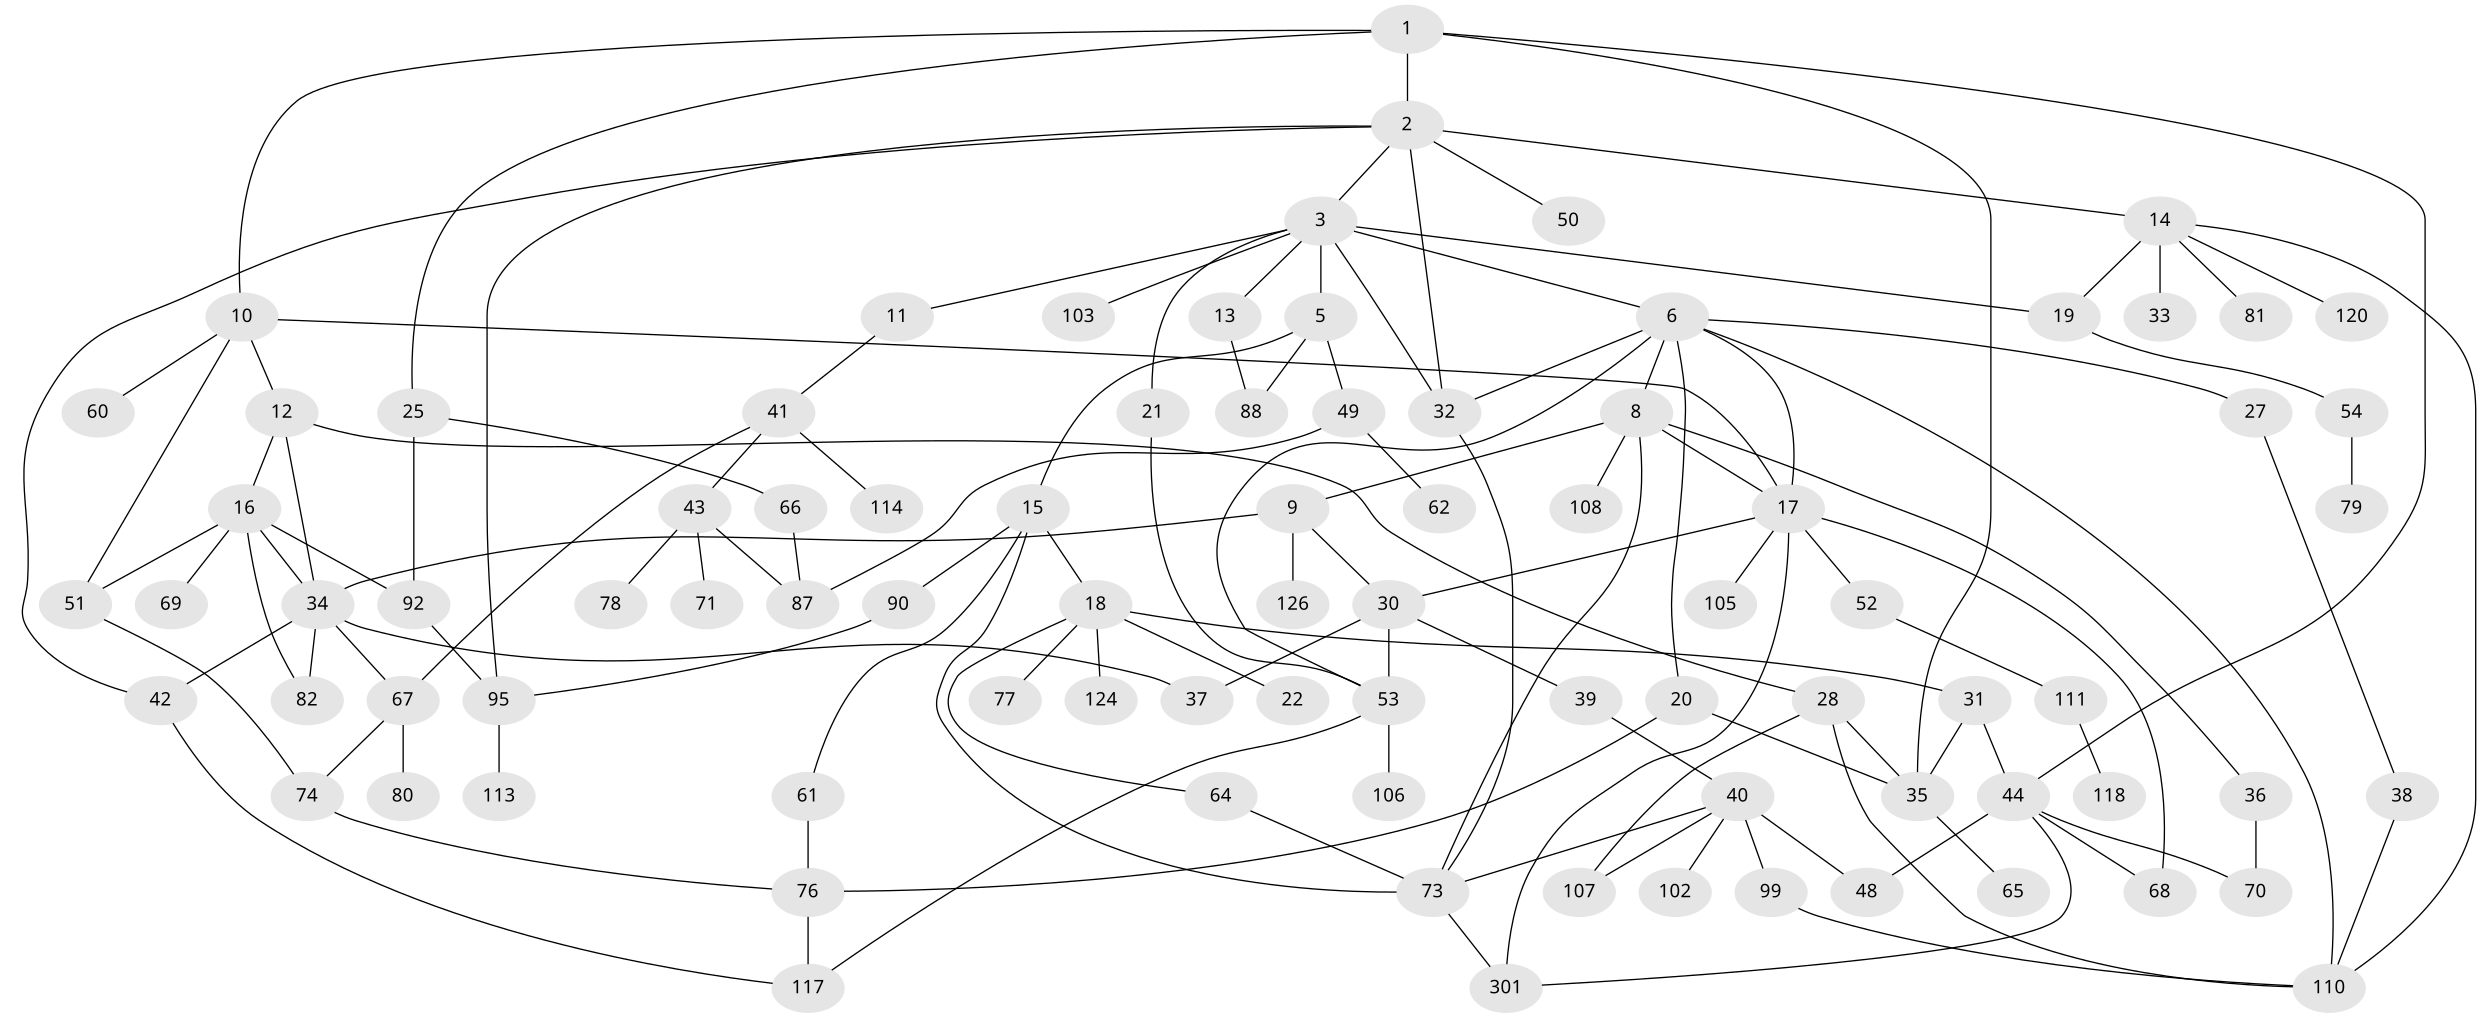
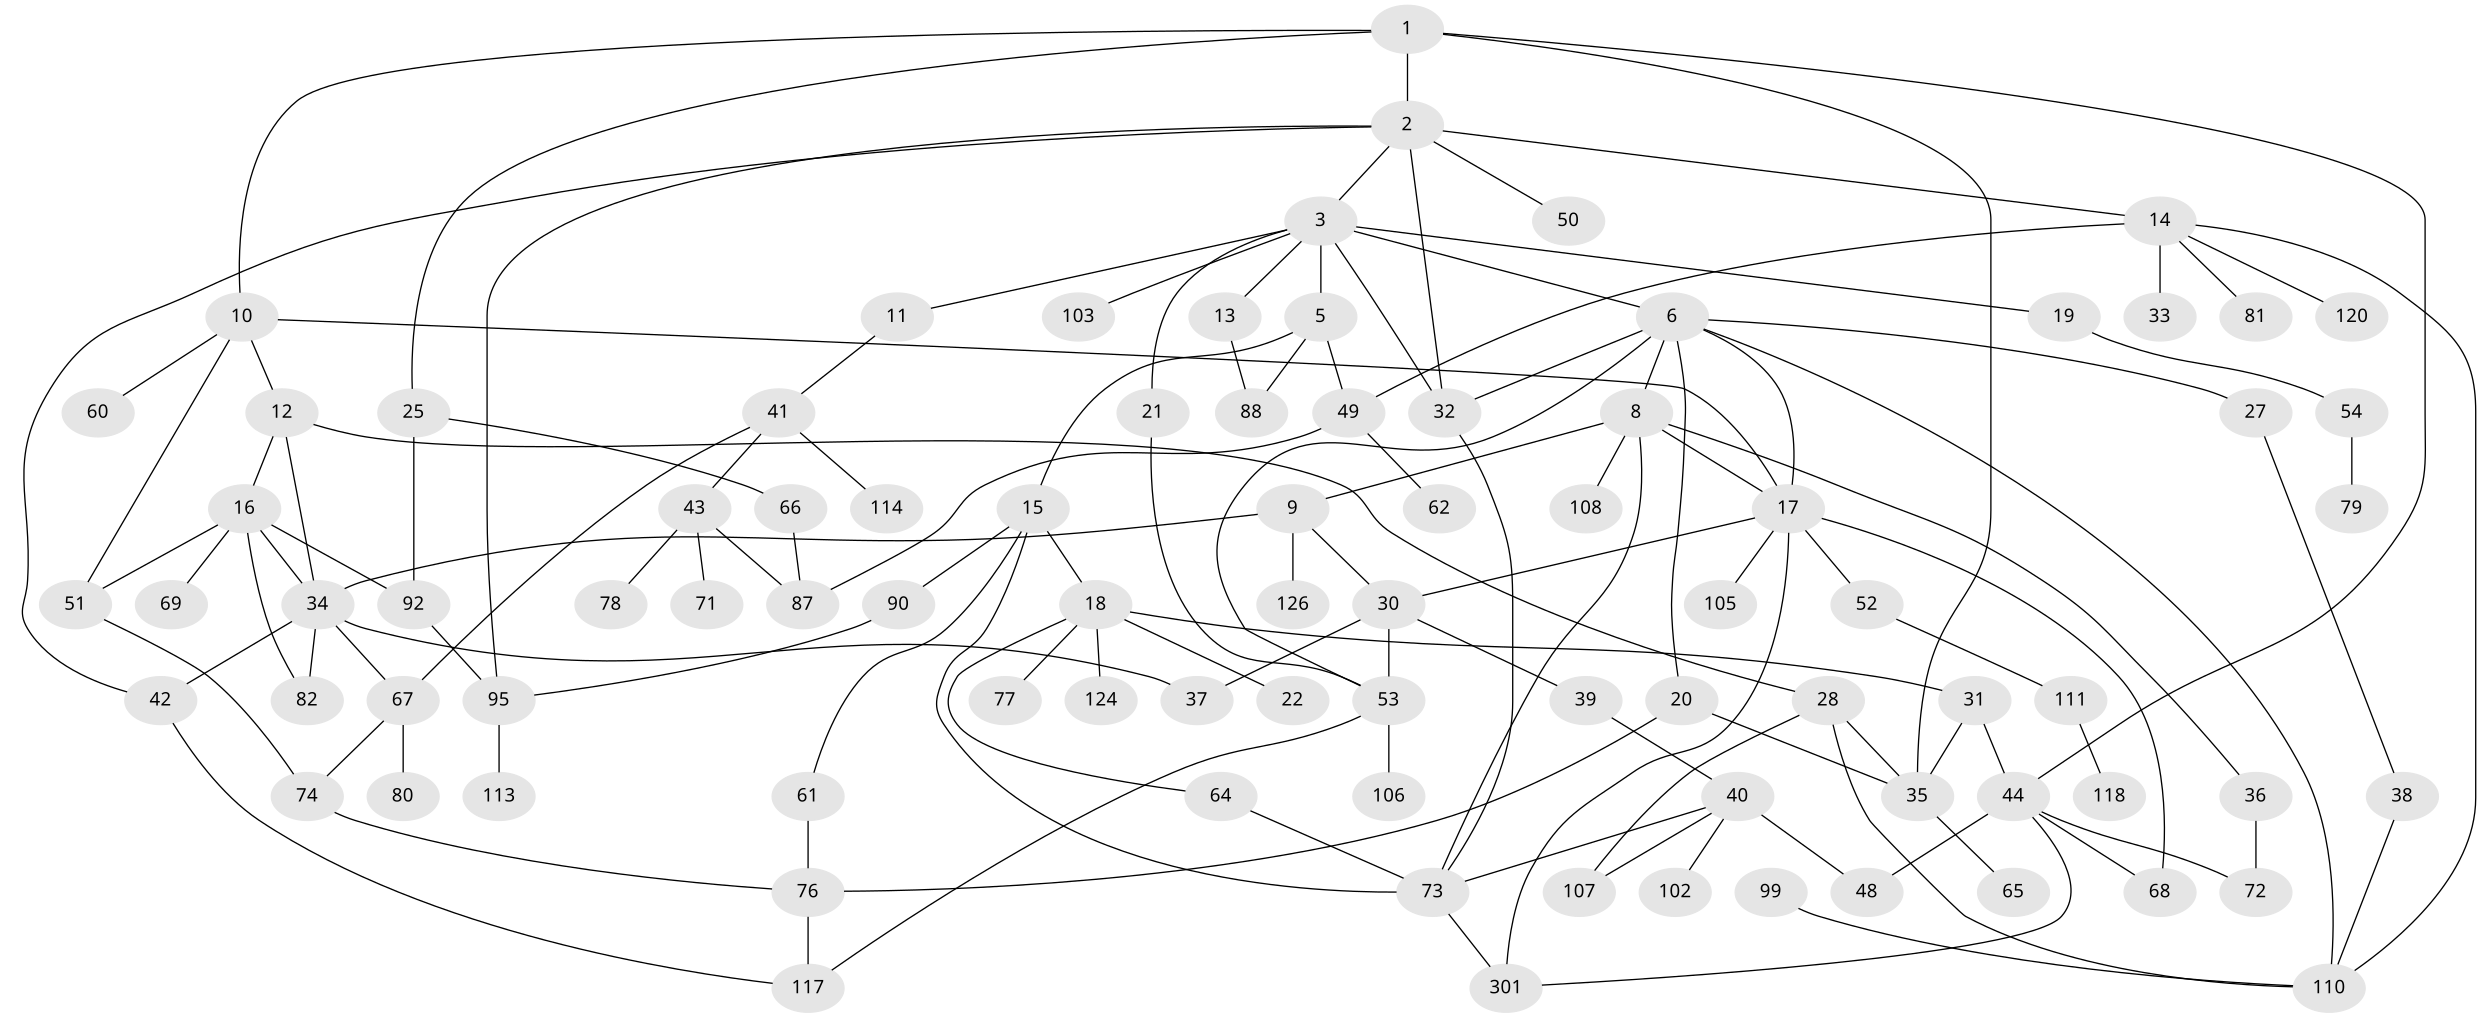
edge "14" -- "19": now "14" -- "49"
edge "40" -- "99": removed
node "70": label "70" -> "72"
